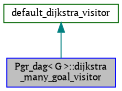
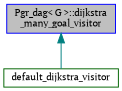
edge "Pgr_dag< G >::dijkstra _many_goal_visitor" -> "default_dijkstra_visitor": reversed
